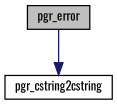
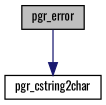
node "pgr_cstring2cstring": label "pgr_cstring2cstring" -> "pgr_cstring2char"
